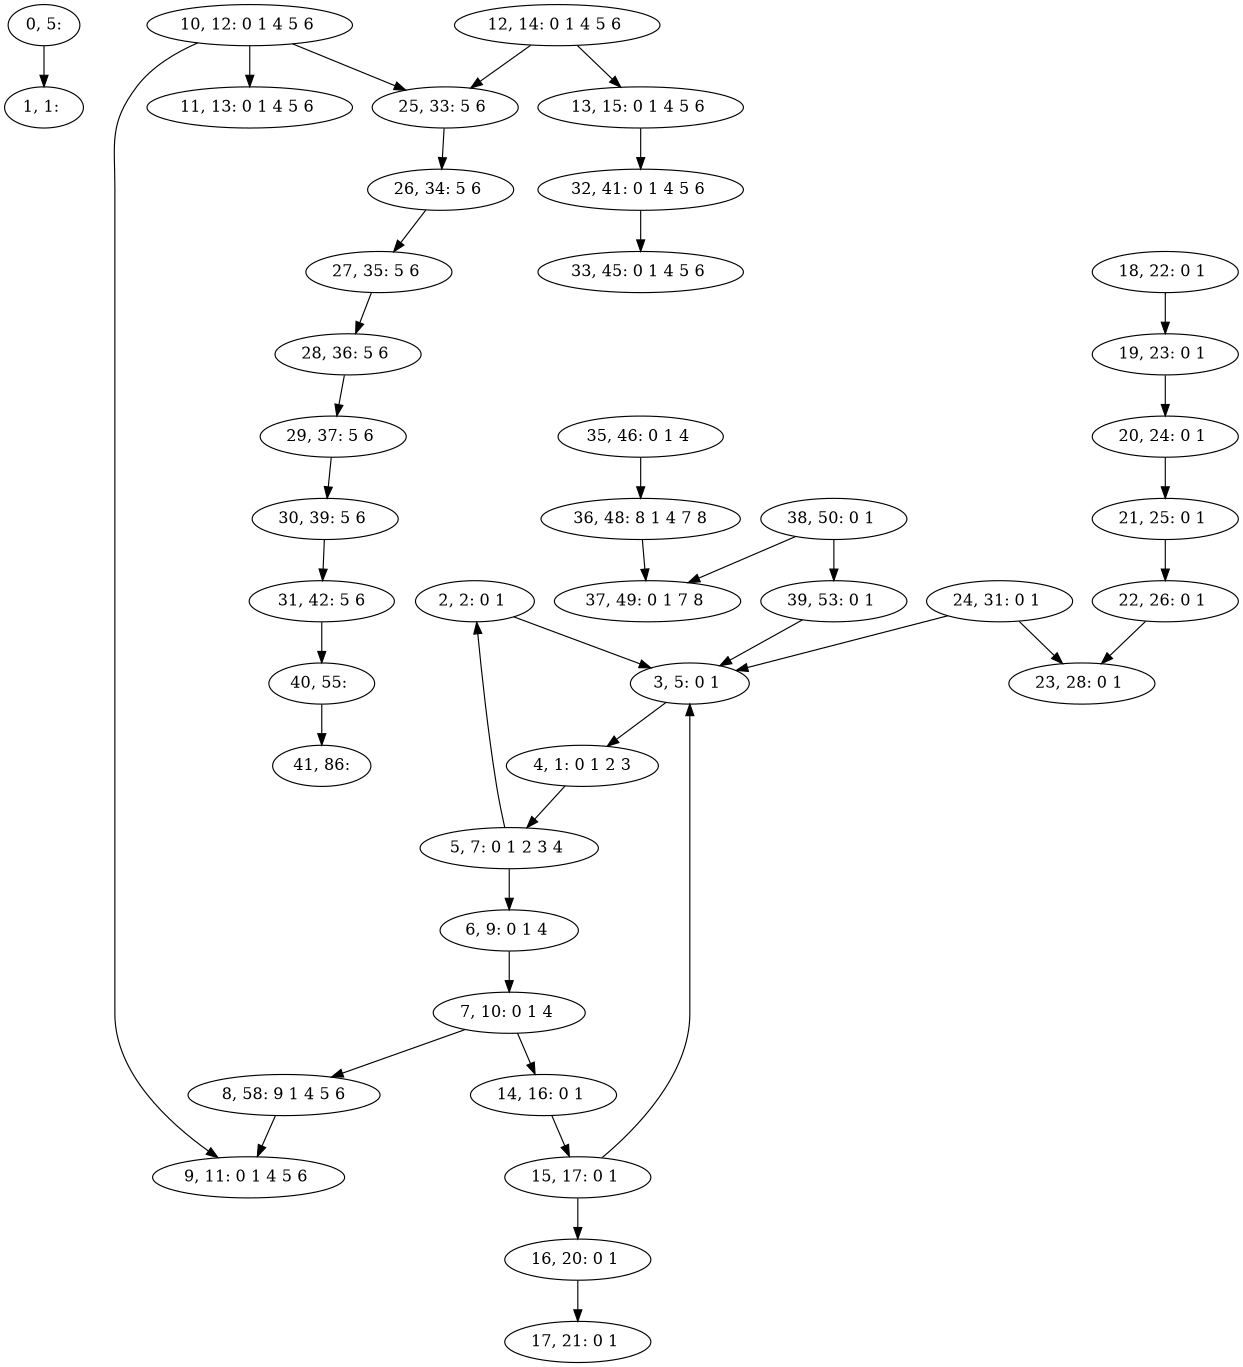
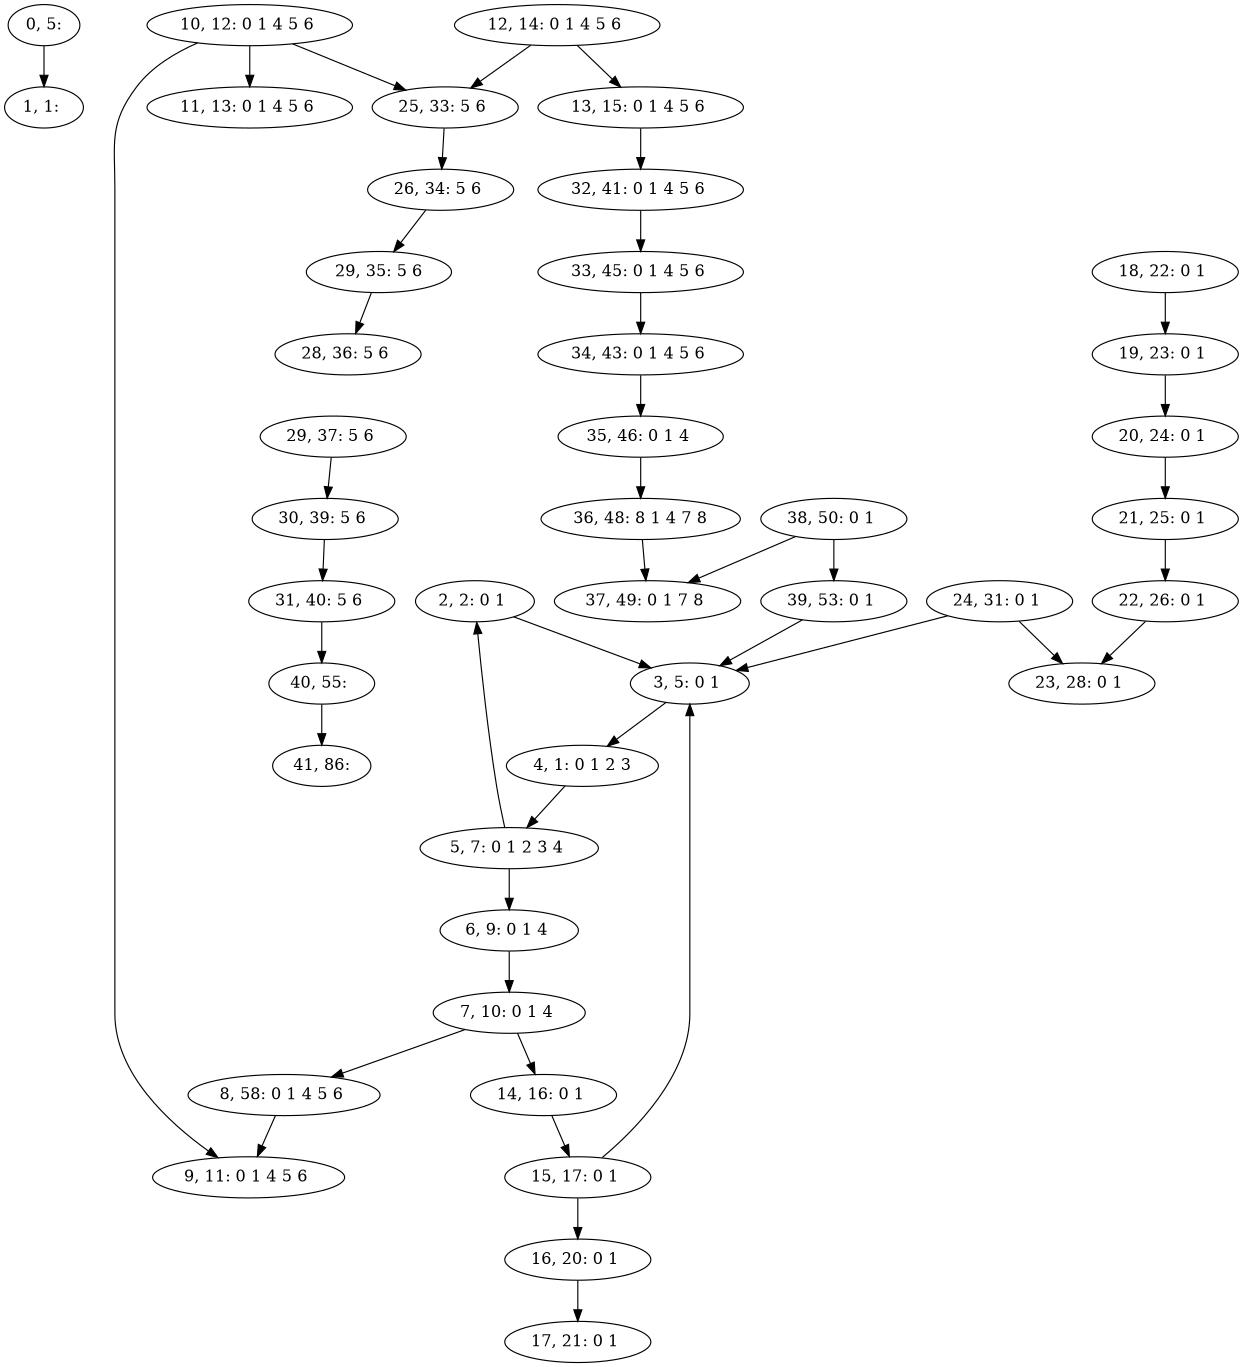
node "27, 35: 5 6": label "27, 35: 5 6" -> "29, 35: 5 6"
node "34, 43: 0 1 4 5 6": added
edge "28, 36: 5 6" -> "29, 37: 5 6": removed
node "31, 42: 5 6": label "31, 42: 5 6" -> "31, 40: 5 6"
node "8, 58: 9 1 4 5 6": label "8, 58: 9 1 4 5 6" -> "8, 58: 0 1 4 5 6"
